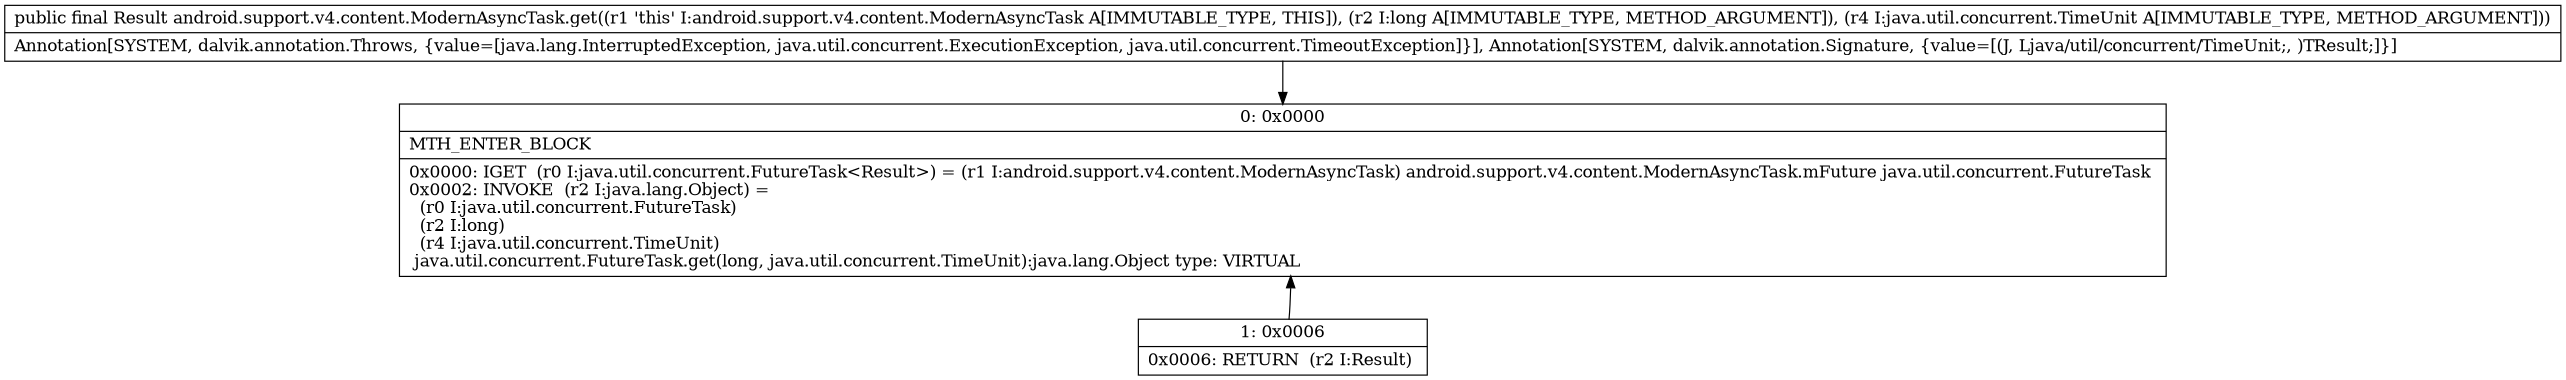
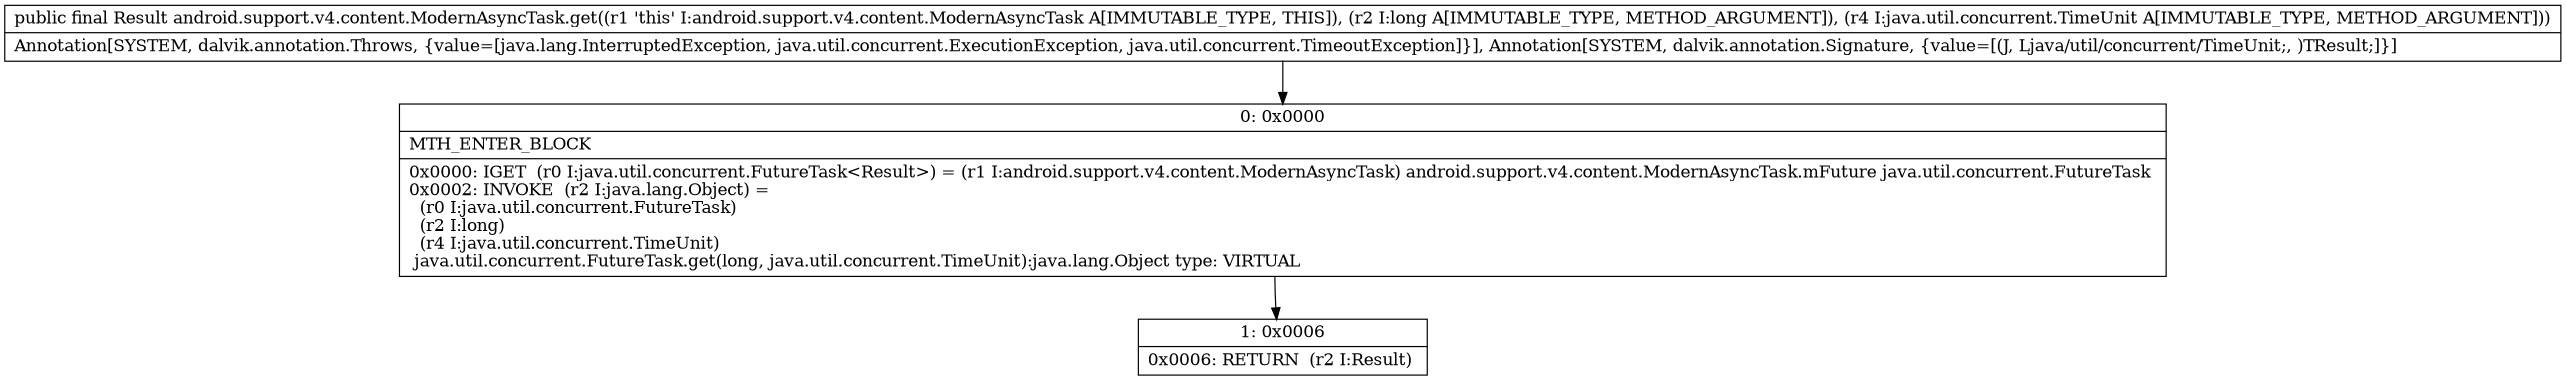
edge "1: 0x0006" -> "0: 0x0000": reversed
